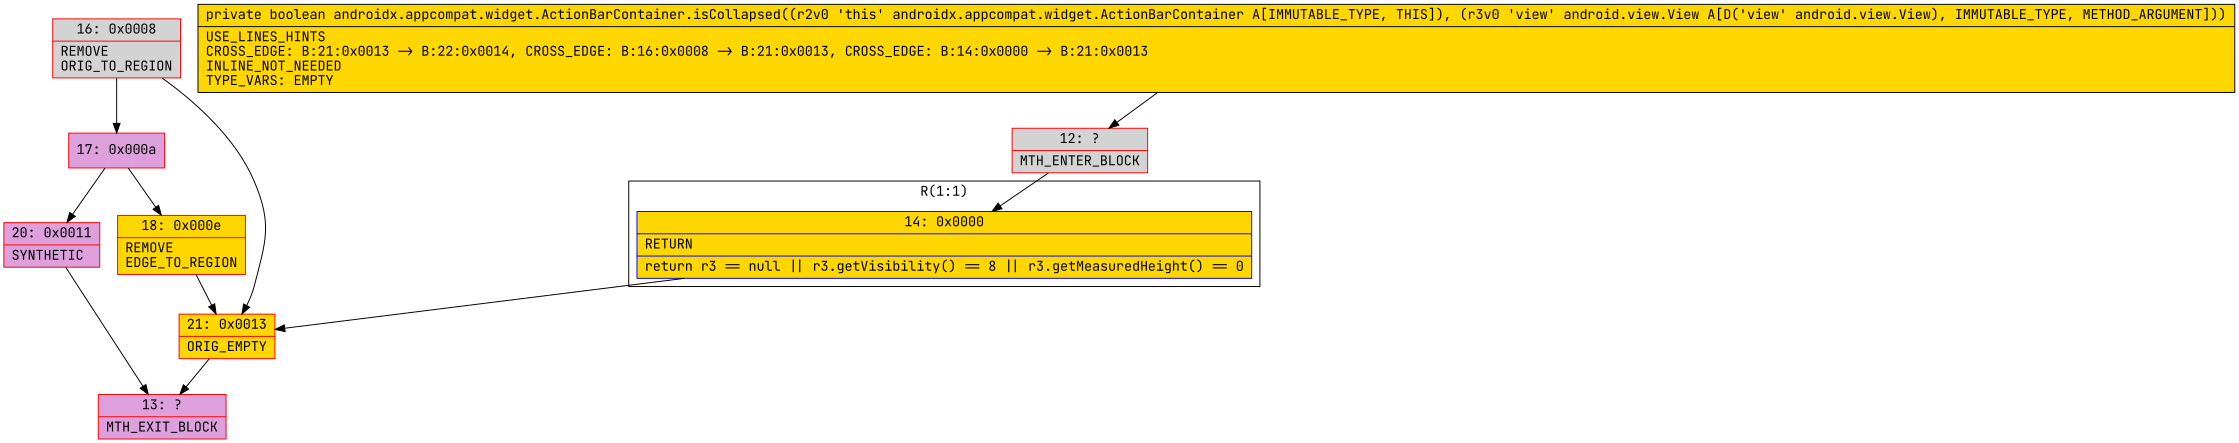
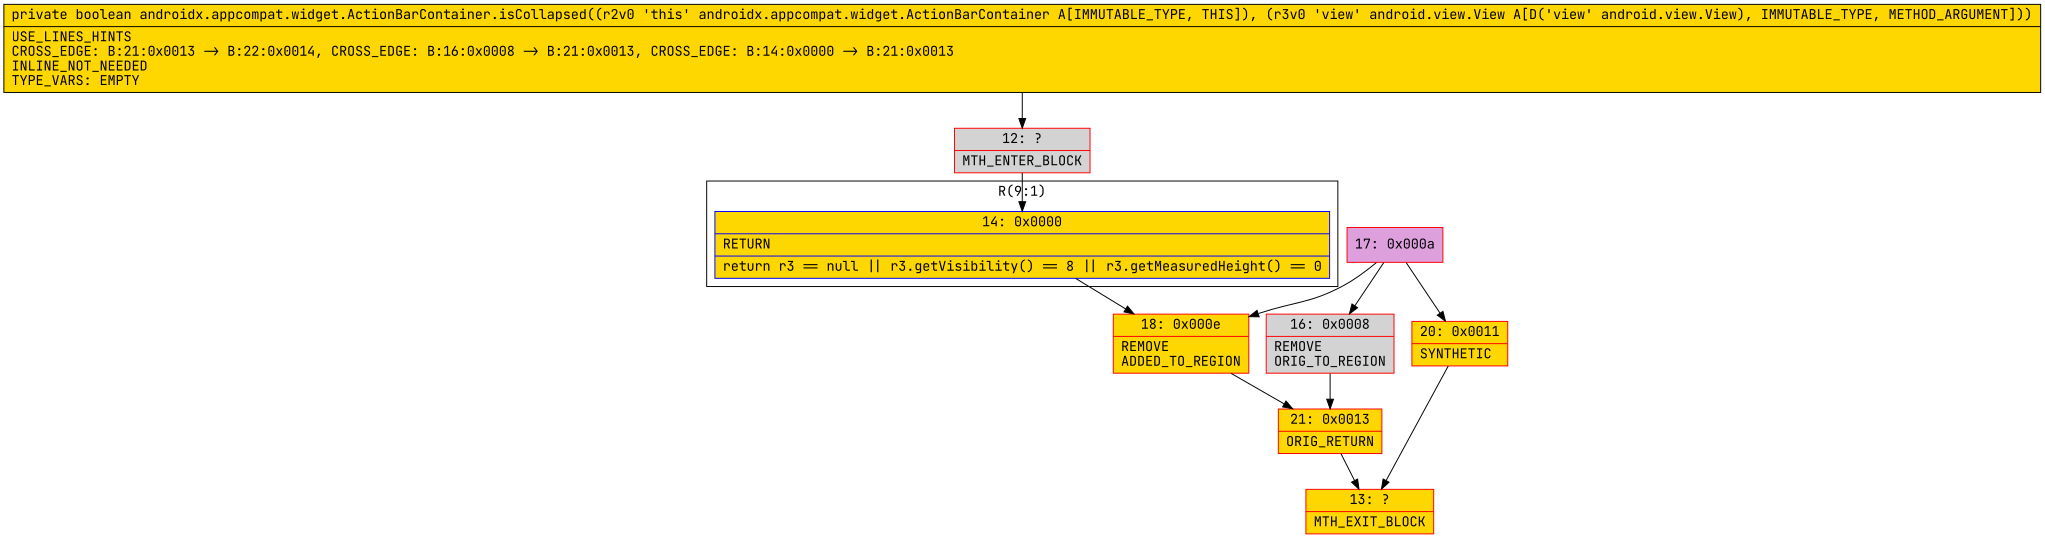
edge "16: 0x0008" -> "17: 0x000a": reversed
cluster "R(1:1)": label "R(1:1)" -> "R(9:1)"
node "20: 0x0011": fillcolor plum -> gold
node "18: 0x000e": text "EDGE_TO_REGION" -> "ADDED_TO_REGION"
edge "14: 0x0000" -> "21: 0x0013": now "14: 0x0000" -> "18: 0x000e"
node "21: 0x0013": text "ORIG_EMPTY" -> "ORIG_RETURN"
node "13: ?": fillcolor plum -> gold
